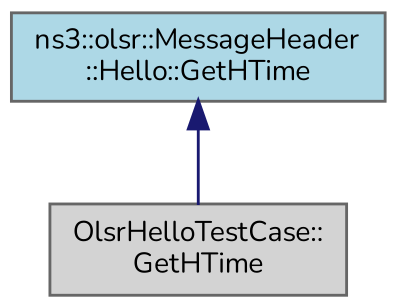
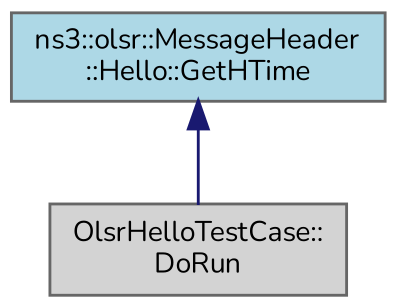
node "OlsrHelloTestCase:: GetHTime": label "OlsrHelloTestCase:: GetHTime" -> "OlsrHelloTestCase:: DoRun"
